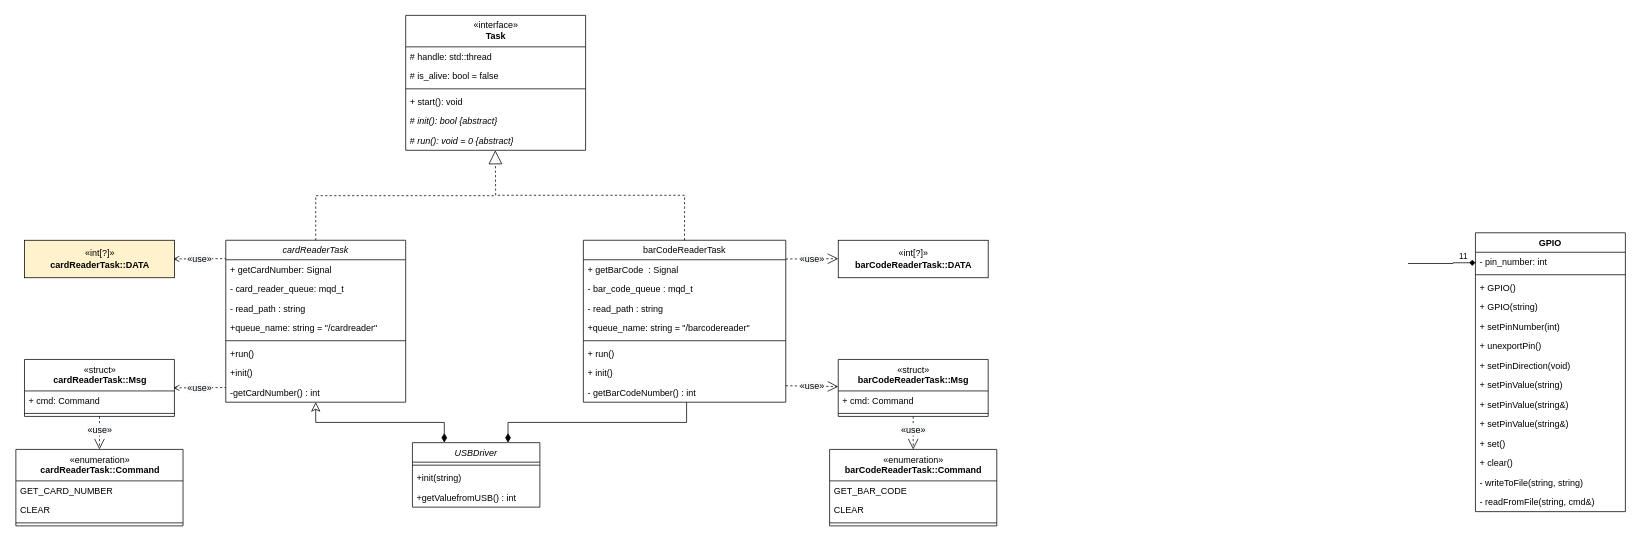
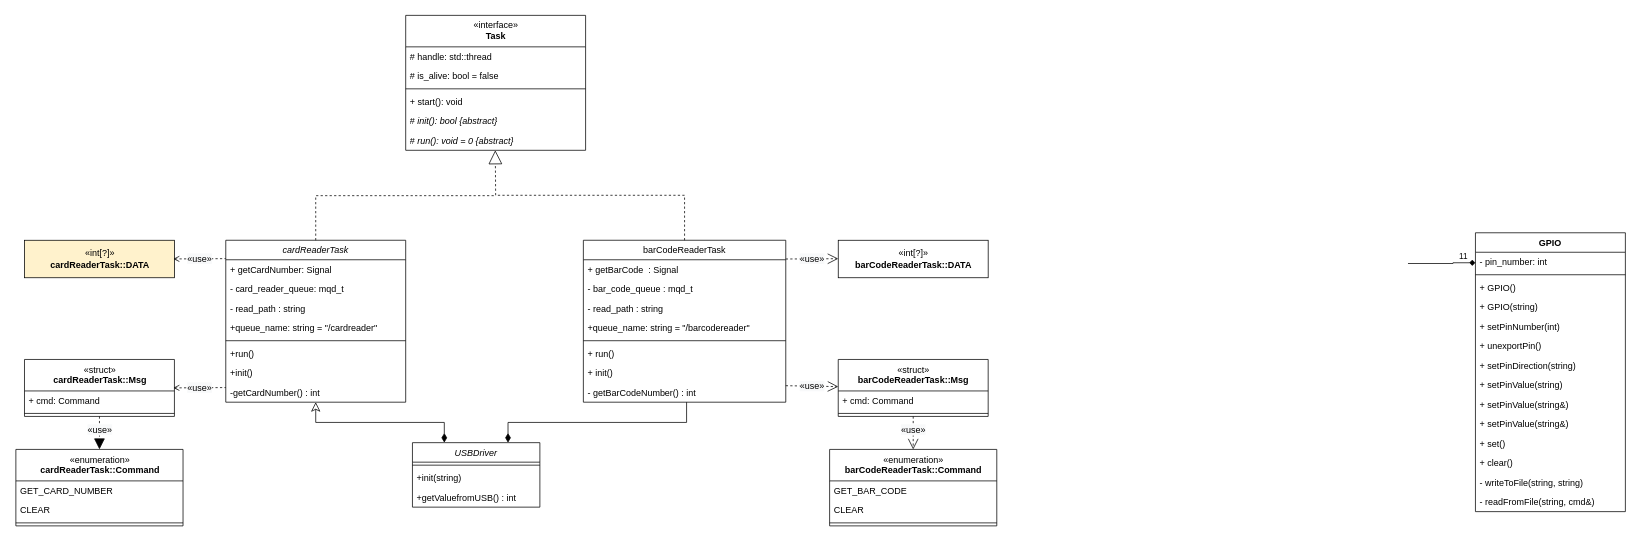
node "+ setPinDirection(void)": label "+ setPinDirection(void)" -> "+ setPinDirection(string)"
edge "«struct» cardReaderTask::Msg" -> "«enumeration» cardReaderTask::Command": arrowhead open -> block
